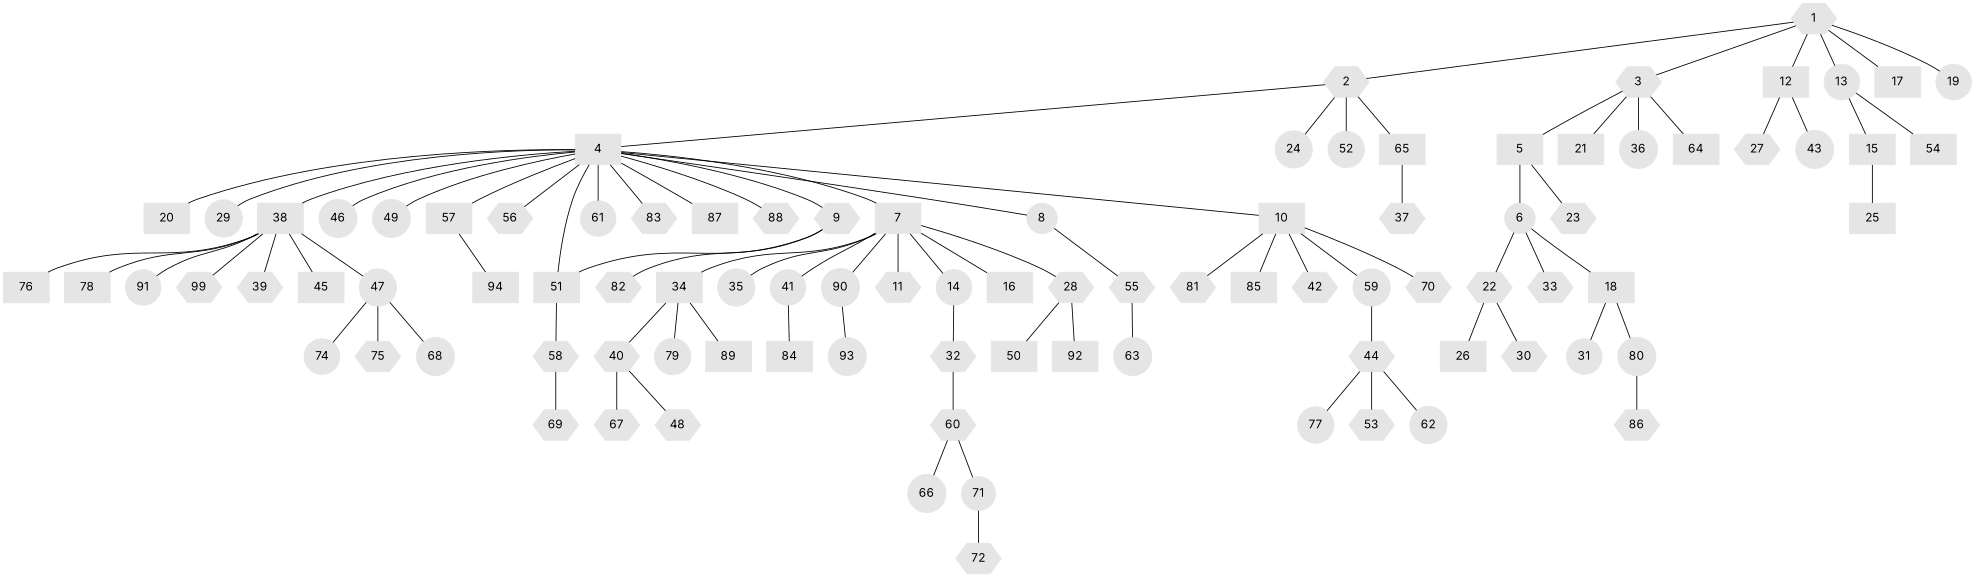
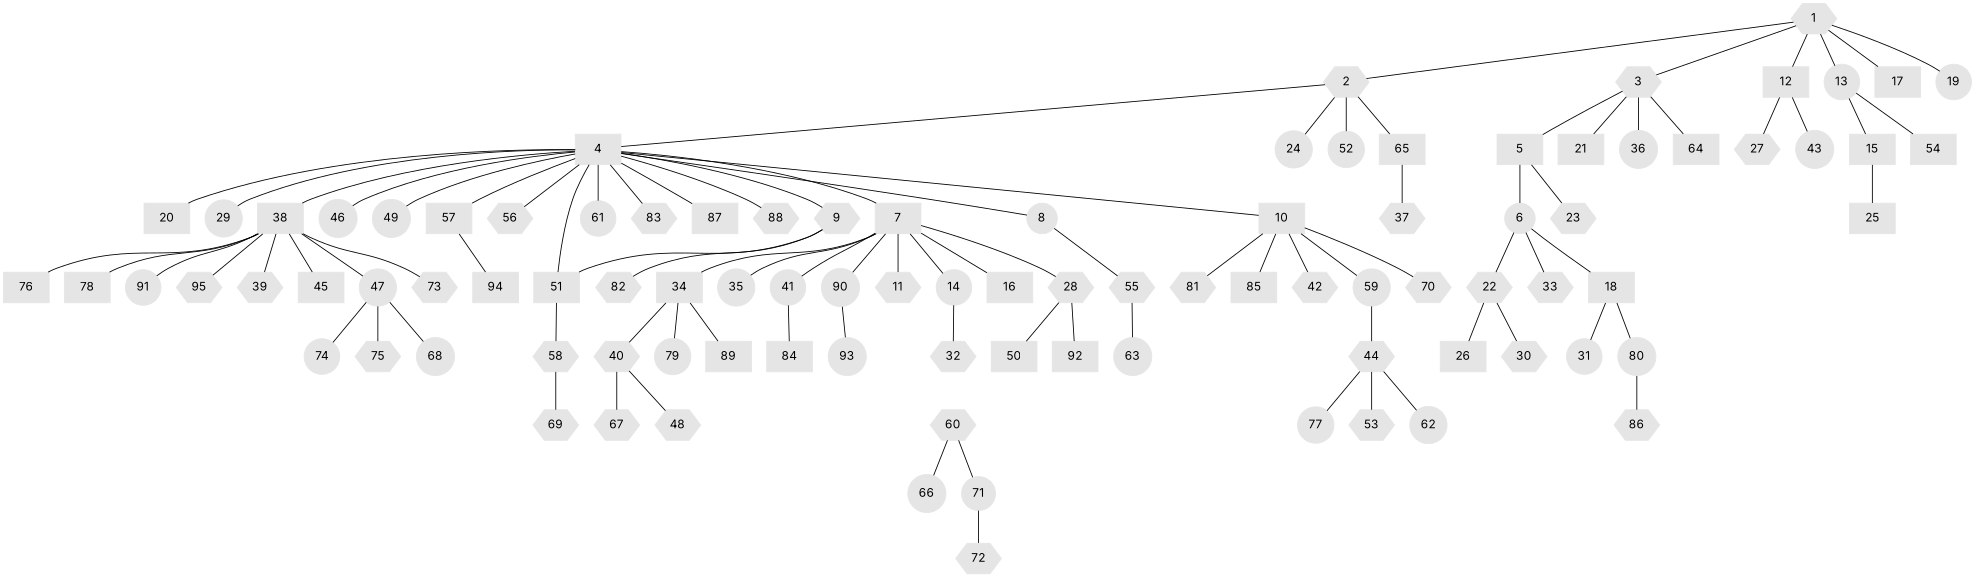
node "99": label "99" -> "95"
node "73": added
edge "32" -- "60": removed
